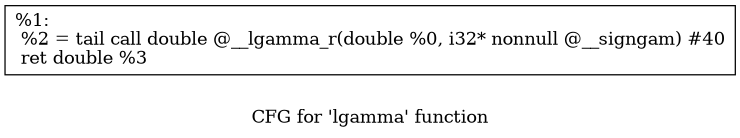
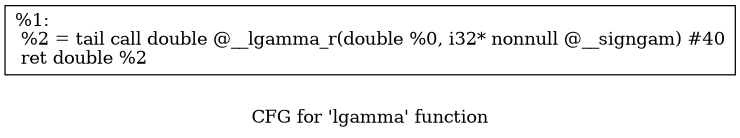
node "%1:": text "ret double %3" -> "ret double %2"
